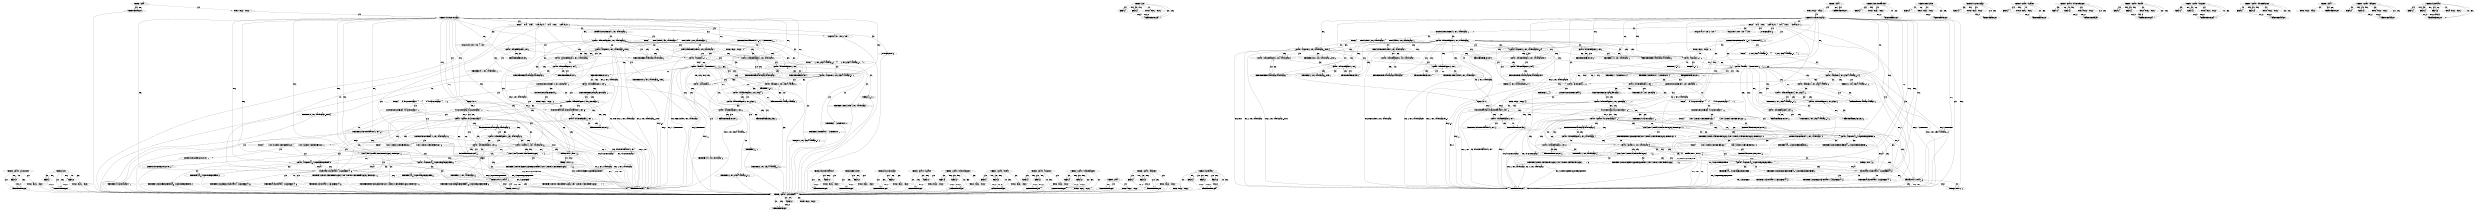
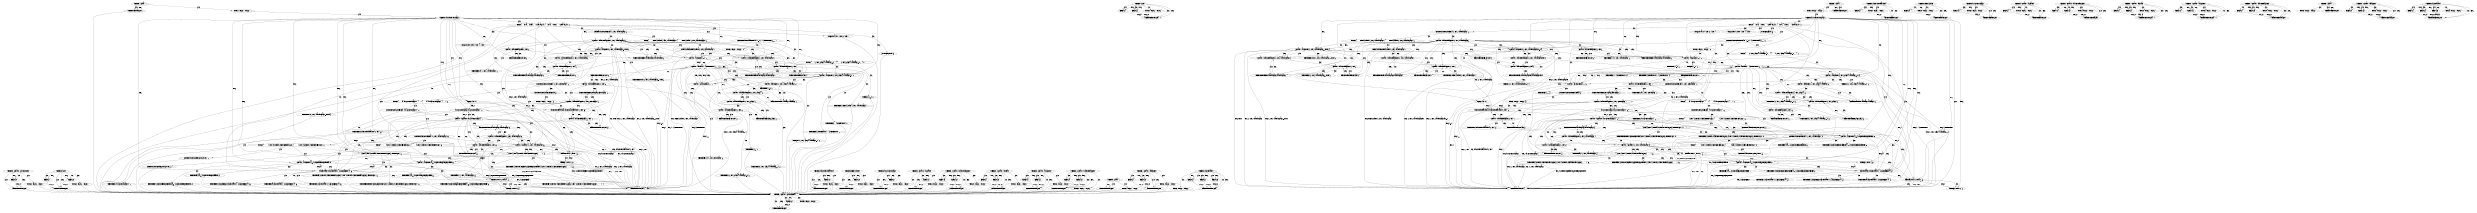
edge "(<operator>.indirectFieldAccess,s->cert->shared_sigalgslen)" -> "(<operator>.assignment,s->cert->shared_sigalgslen = 0)": label "DDG: i++" -> "CFG: "
edge "(<operator>.assignment,s->cert->shared_sigalgslen = 0)" -> "(LITERAL,0,s->cert->shared_sigalgslen = 0)": removed, label "AST:"
edge "(<operator>.indirectFieldAccess,s->cert->shared_sigalgslen)" -> "(FIELD_IDENTIFIER,shared_sigalgslen,shared_sigalgslen)": added, label "AST:"
